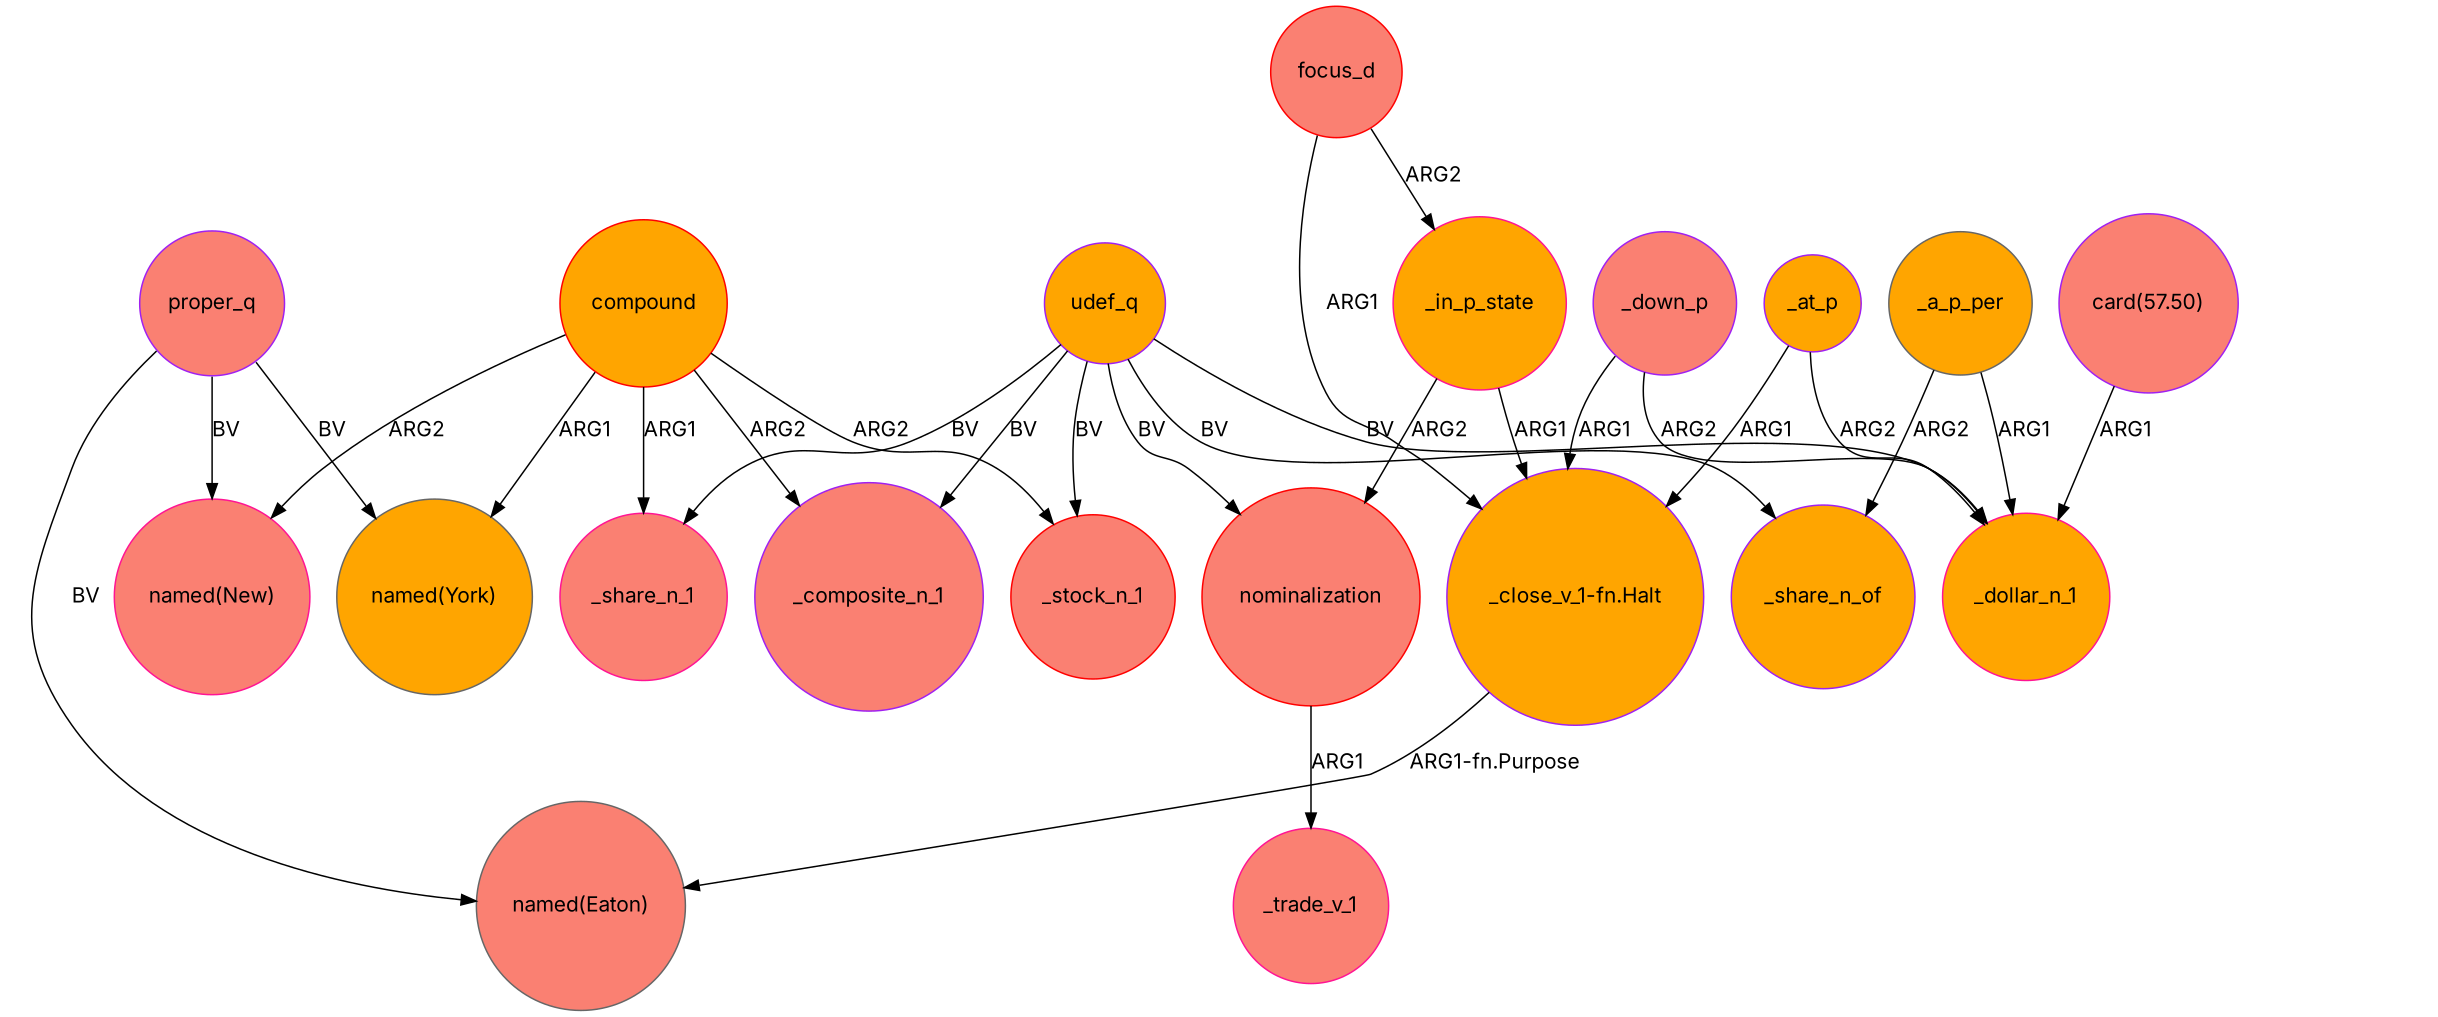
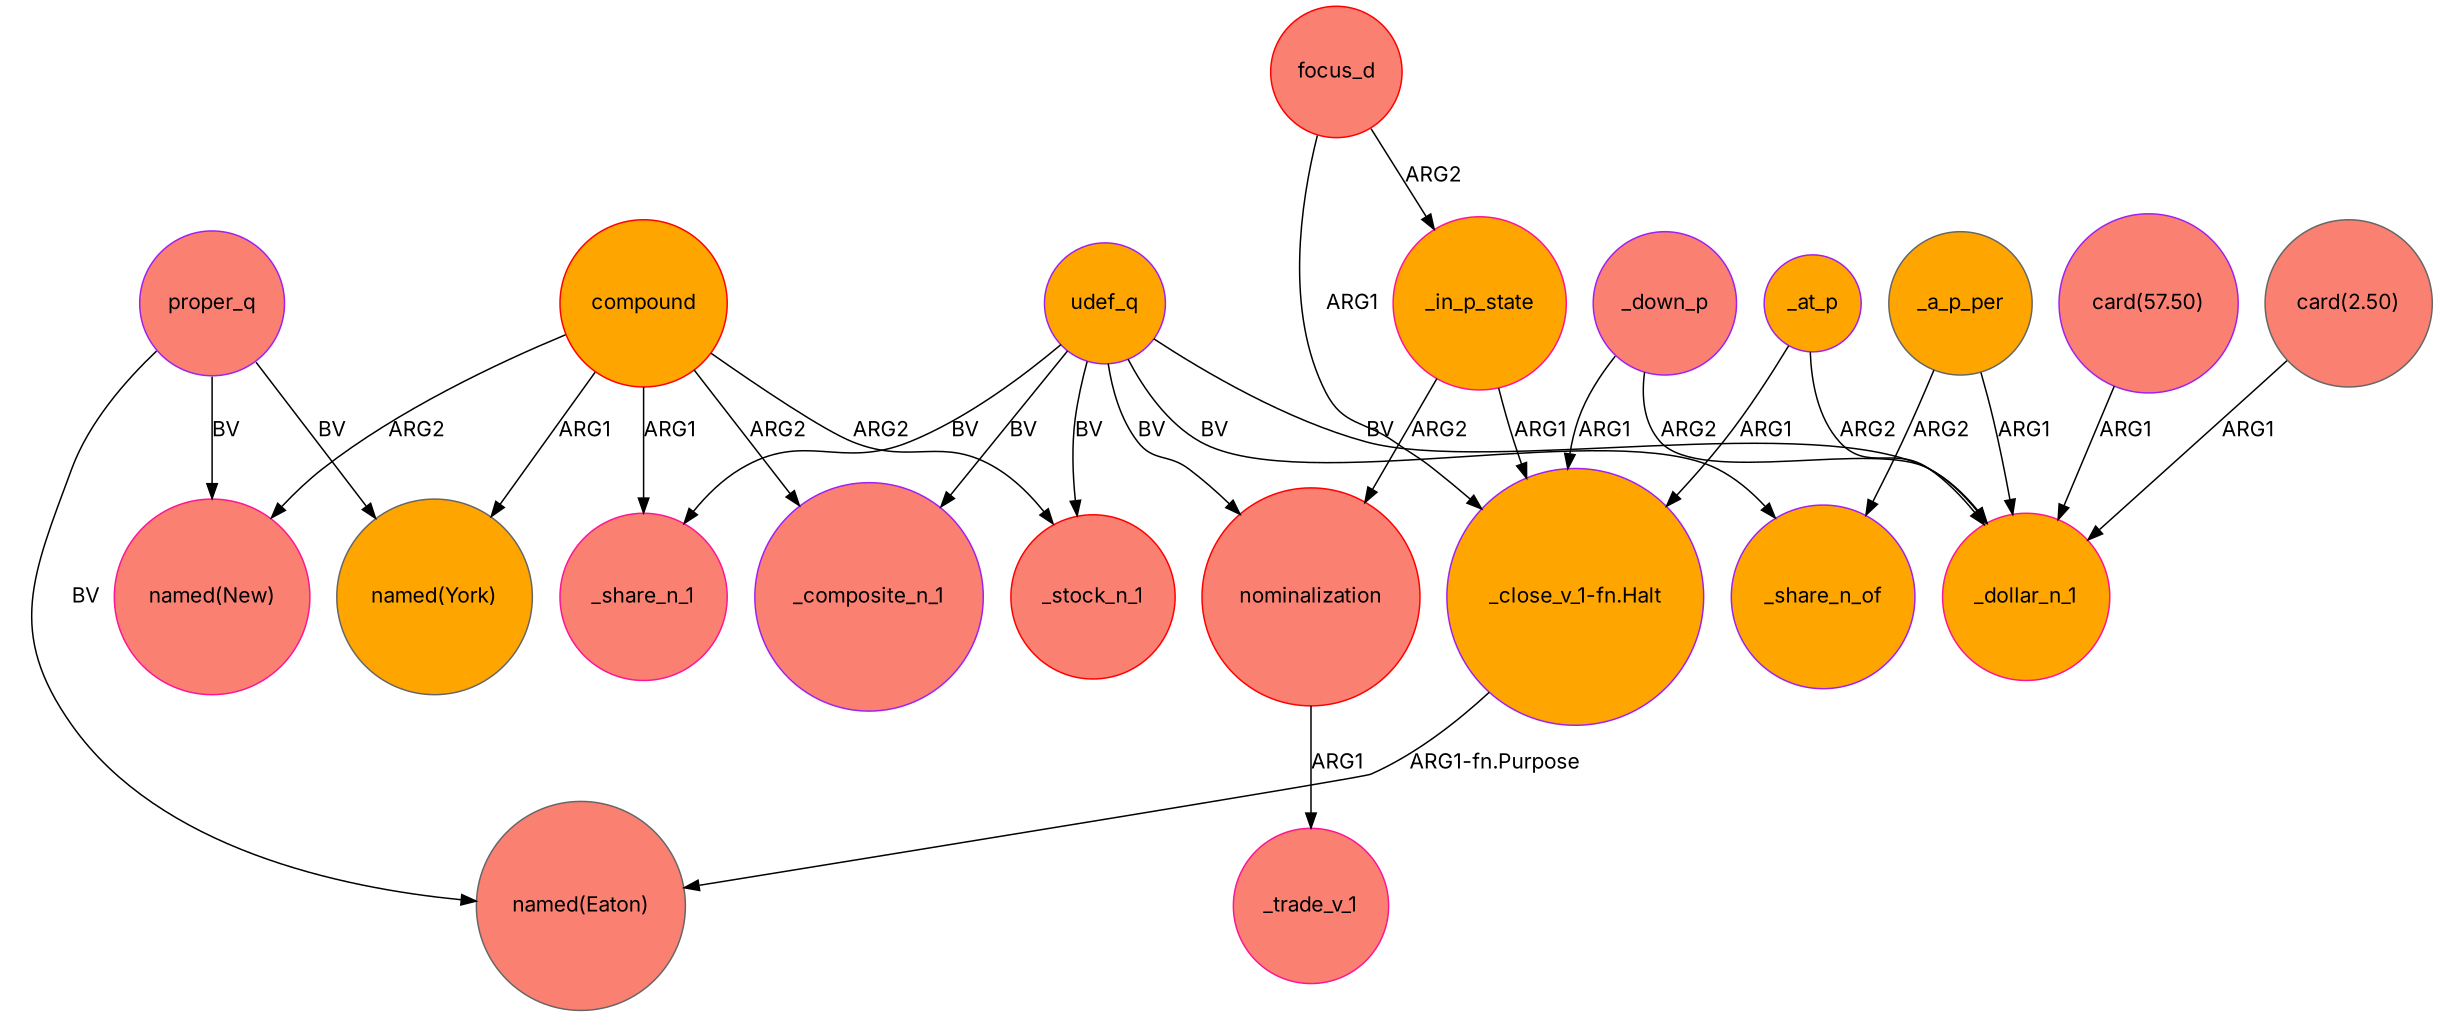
node "card(2.50)": added
